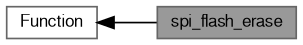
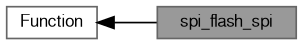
node "spi_flash_erase": label "spi_flash_erase" -> "spi_flash_spi"
